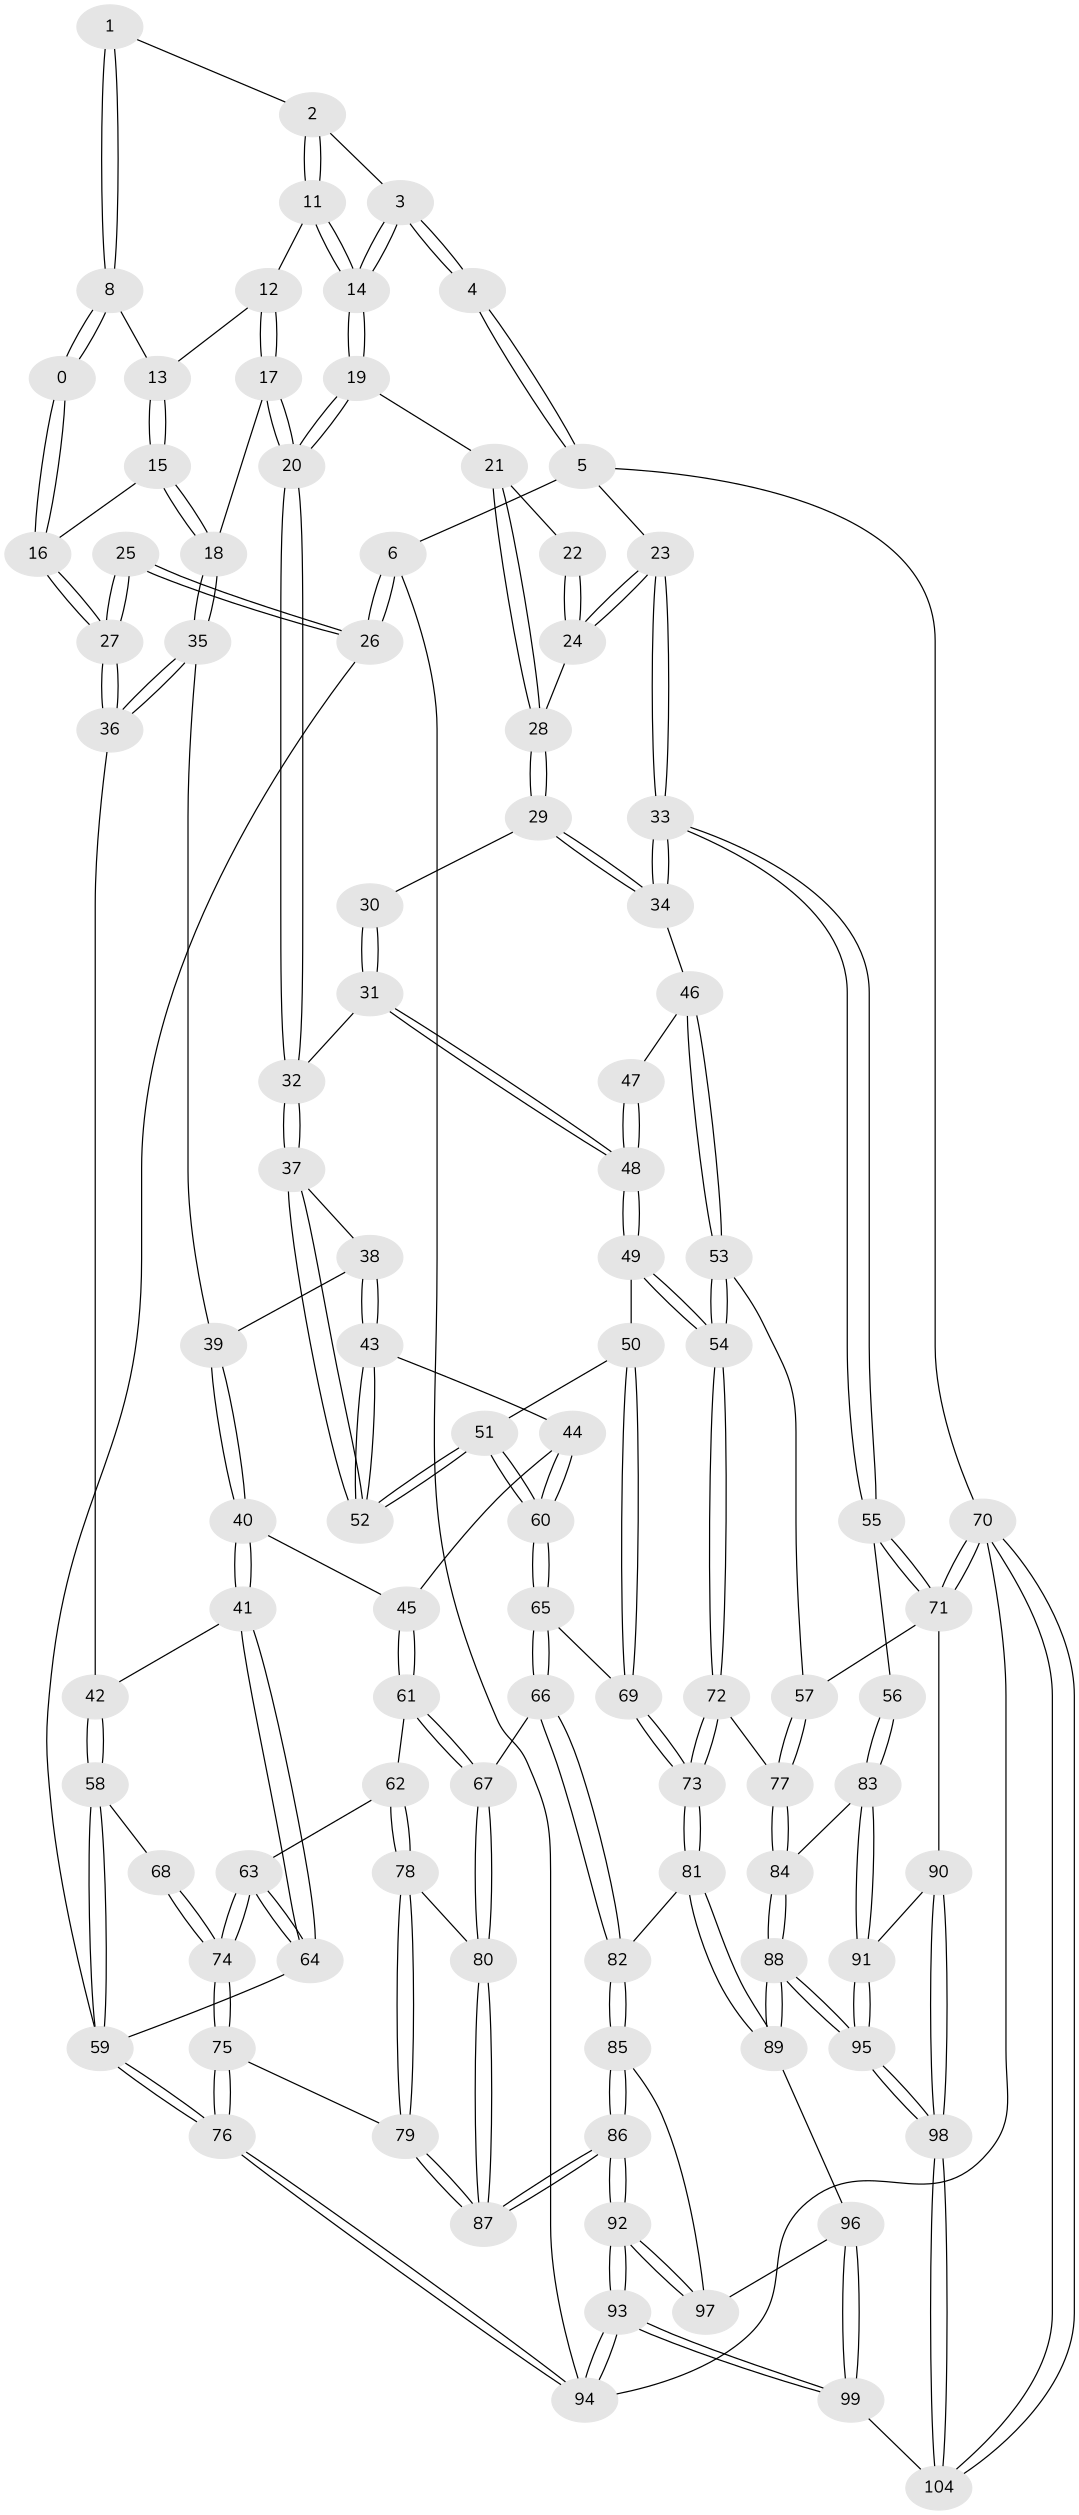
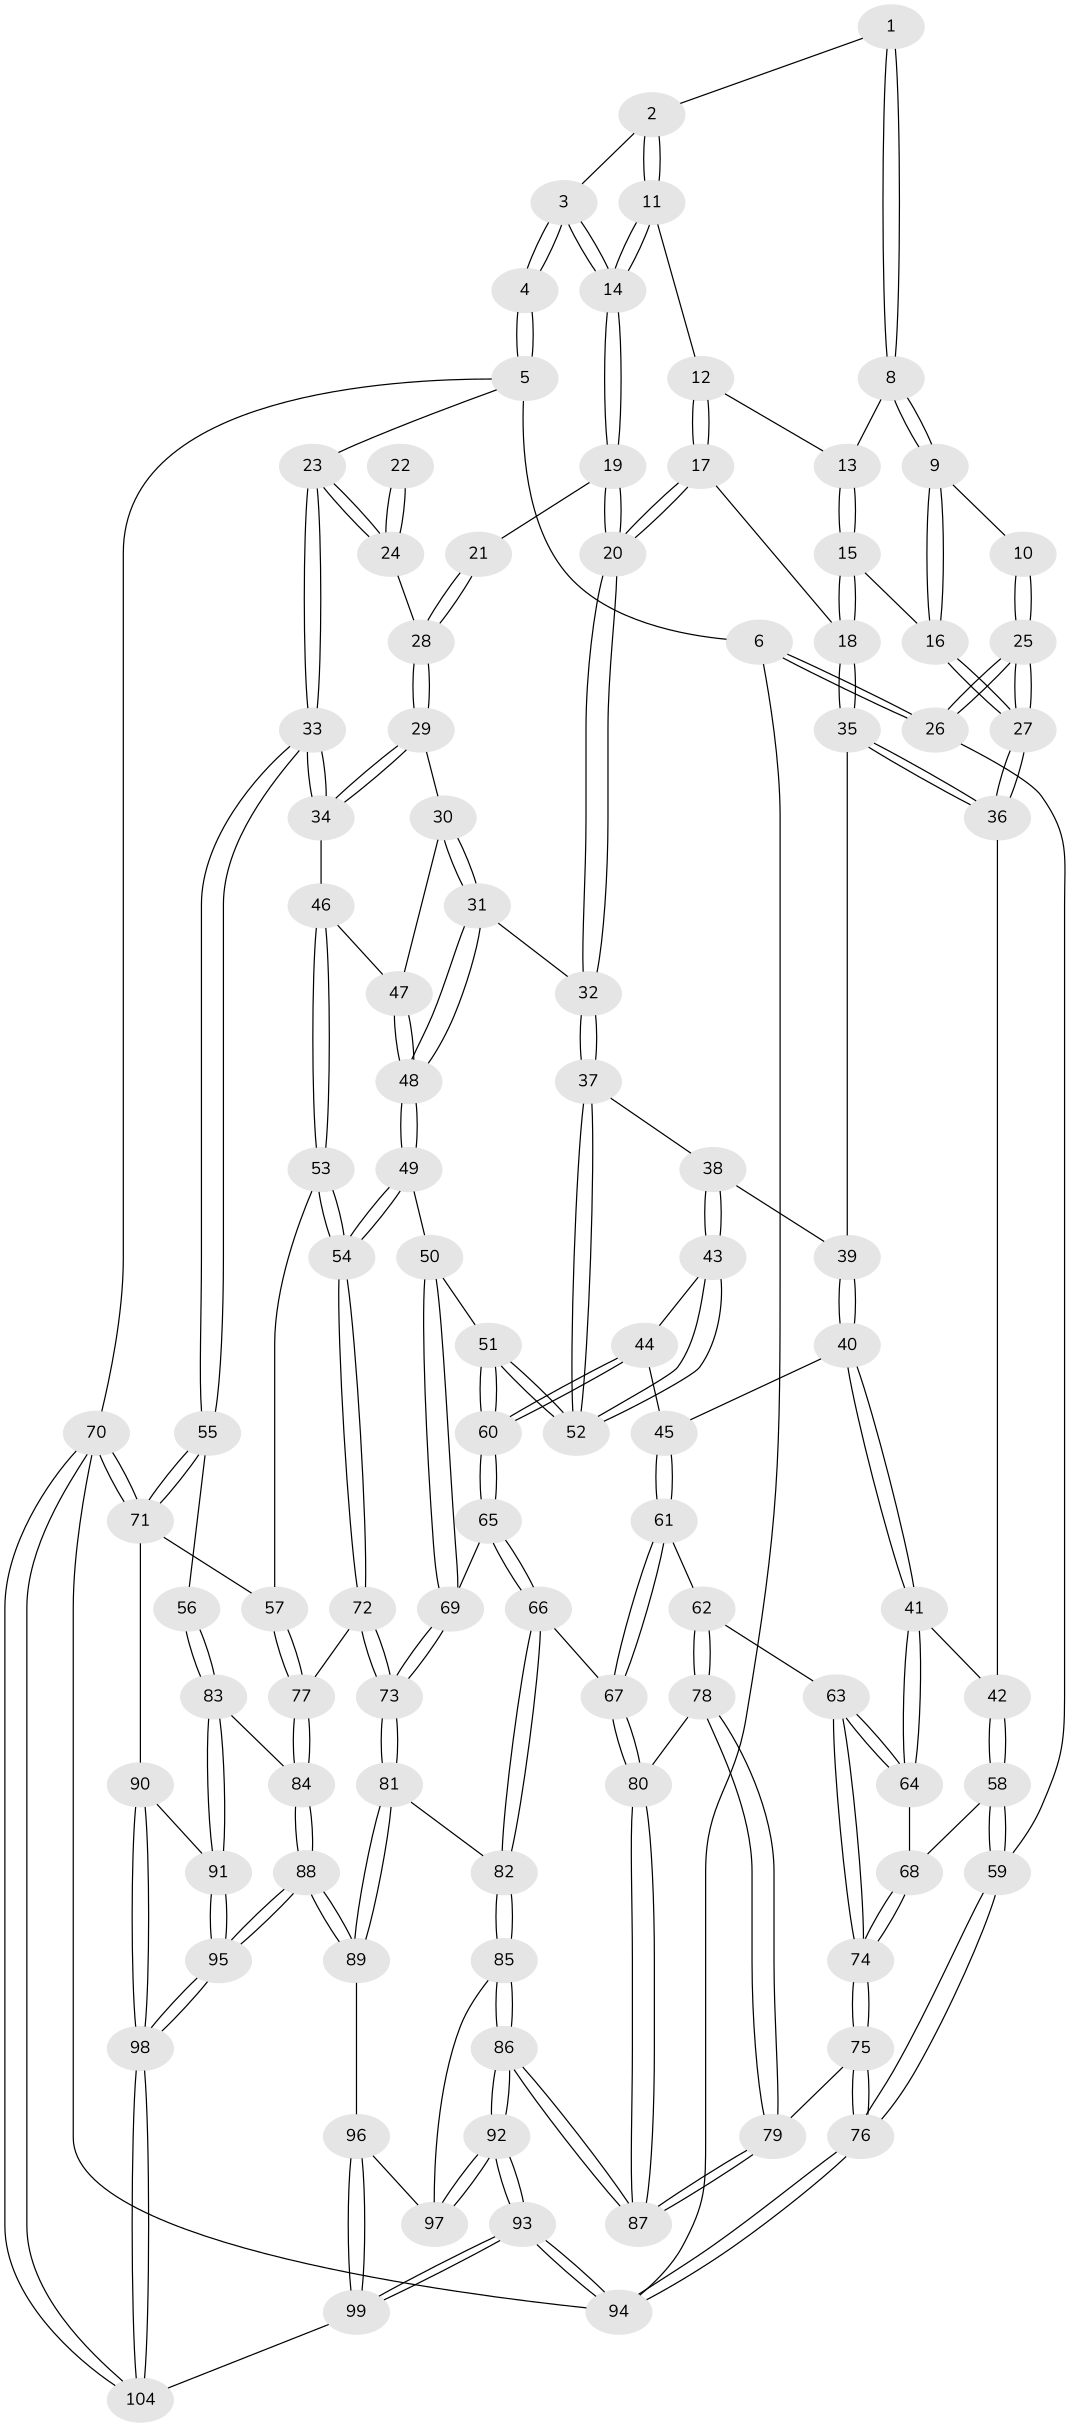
node "0": label "0" -> "9"
edge "21" -- "22": removed
node "10": added
edge "30" -- "47": added
edge "64" -- "59": now "64" -- "68"
